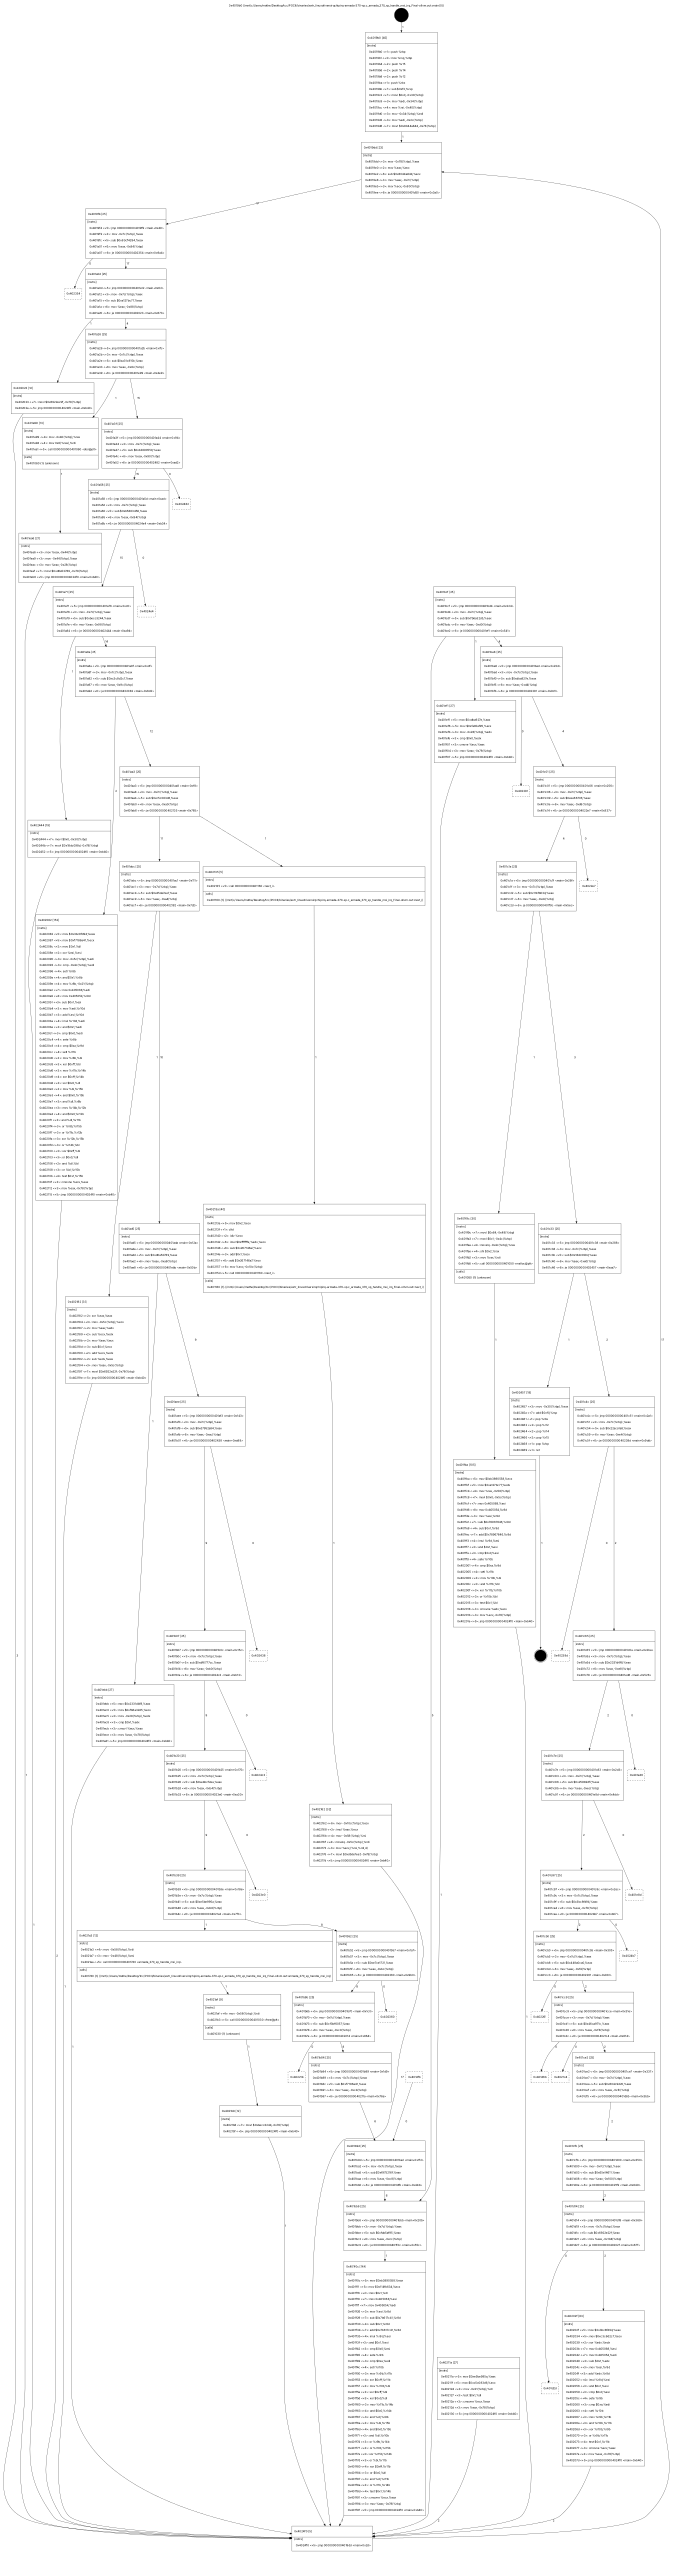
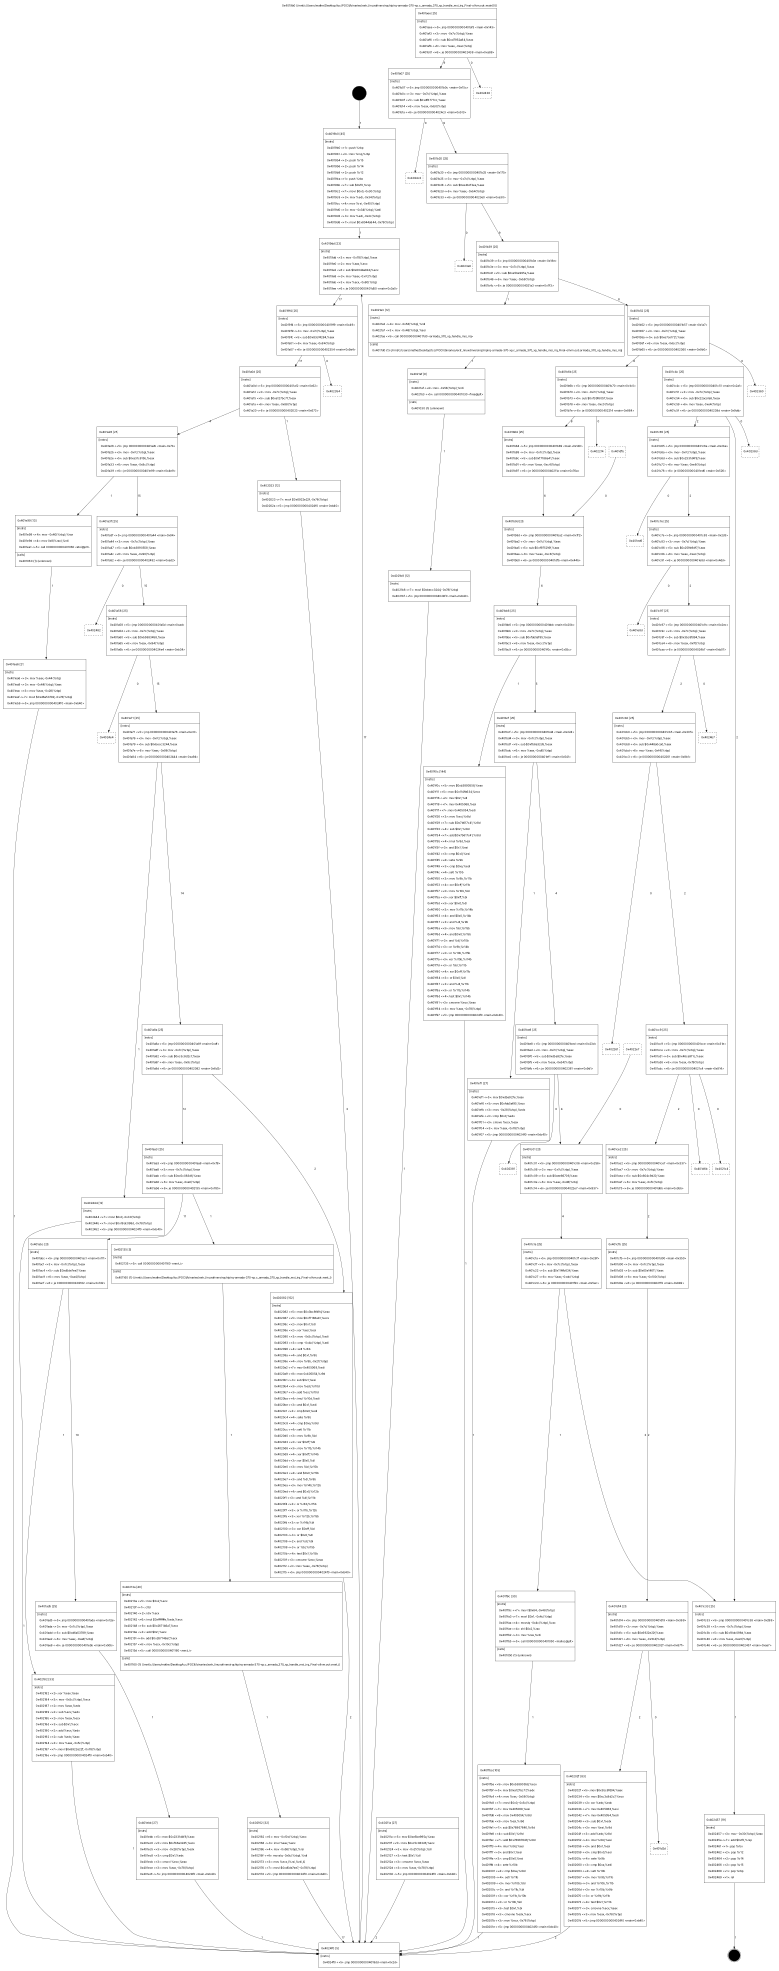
edge "0x401c01 [25]" -> "0x4022e7": reversed
edge "0x401ad5 [25]" -> "0x401aee [25]": removed, label "9"
edge "0x401c33 [25]" -> "0x401c4c [25]": reversed
edge "0x401bcf [25]" -> "0x401bb6 [25]": reversed
